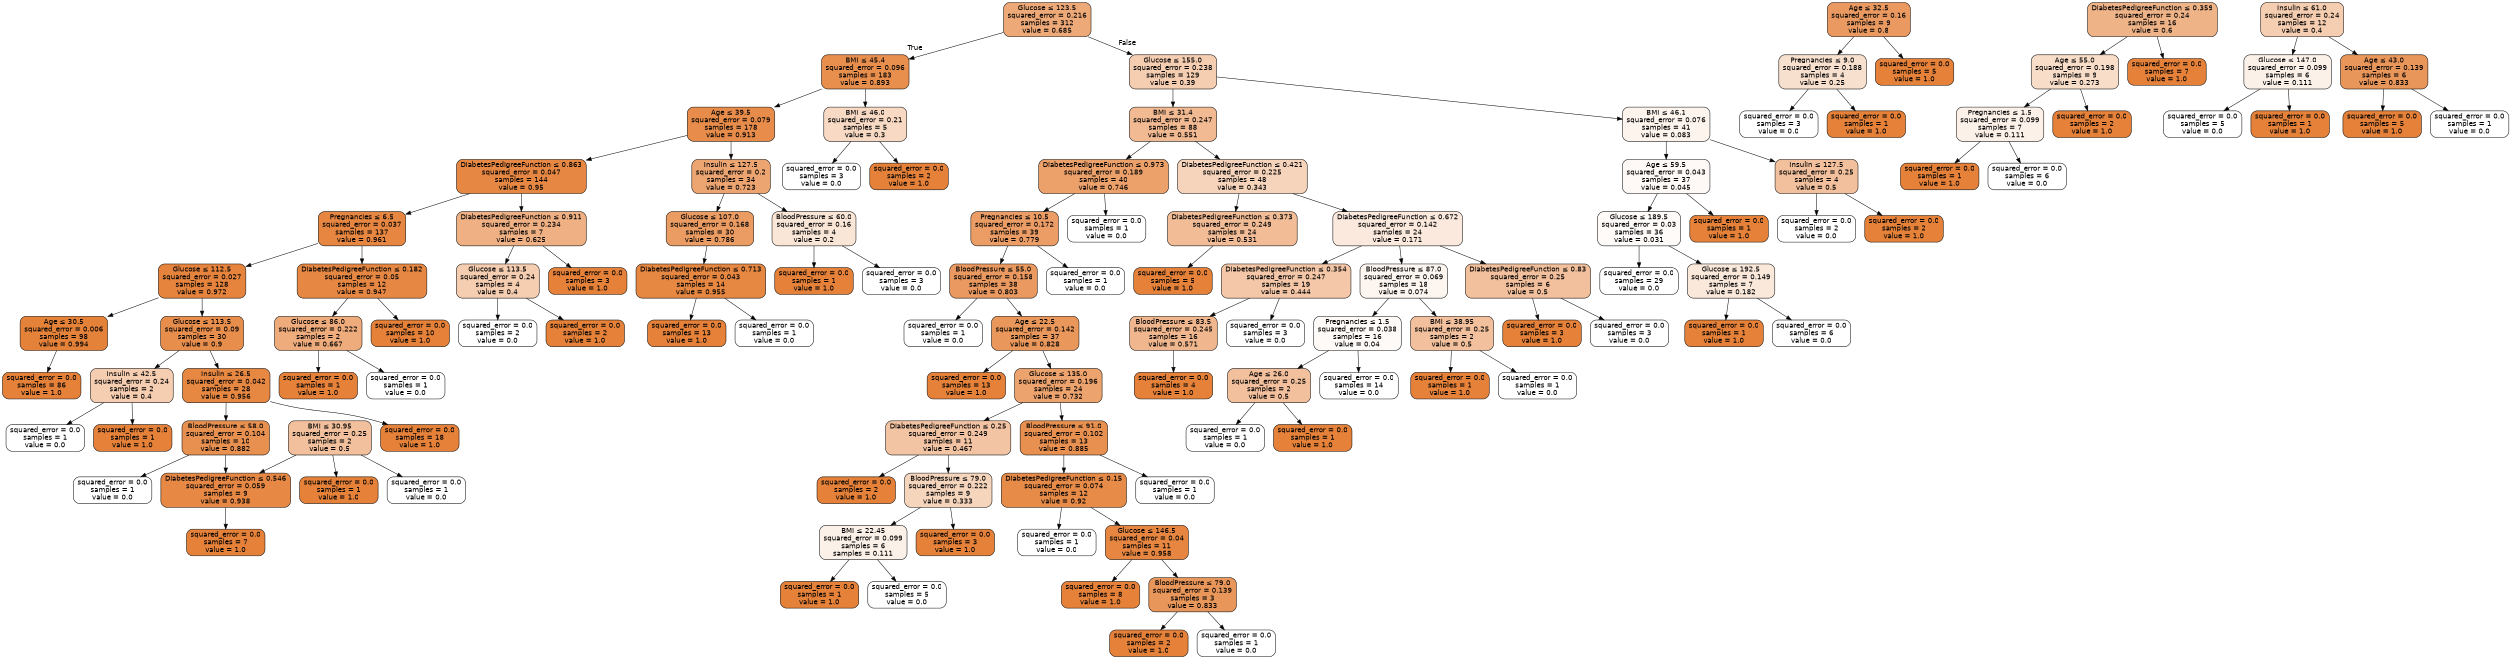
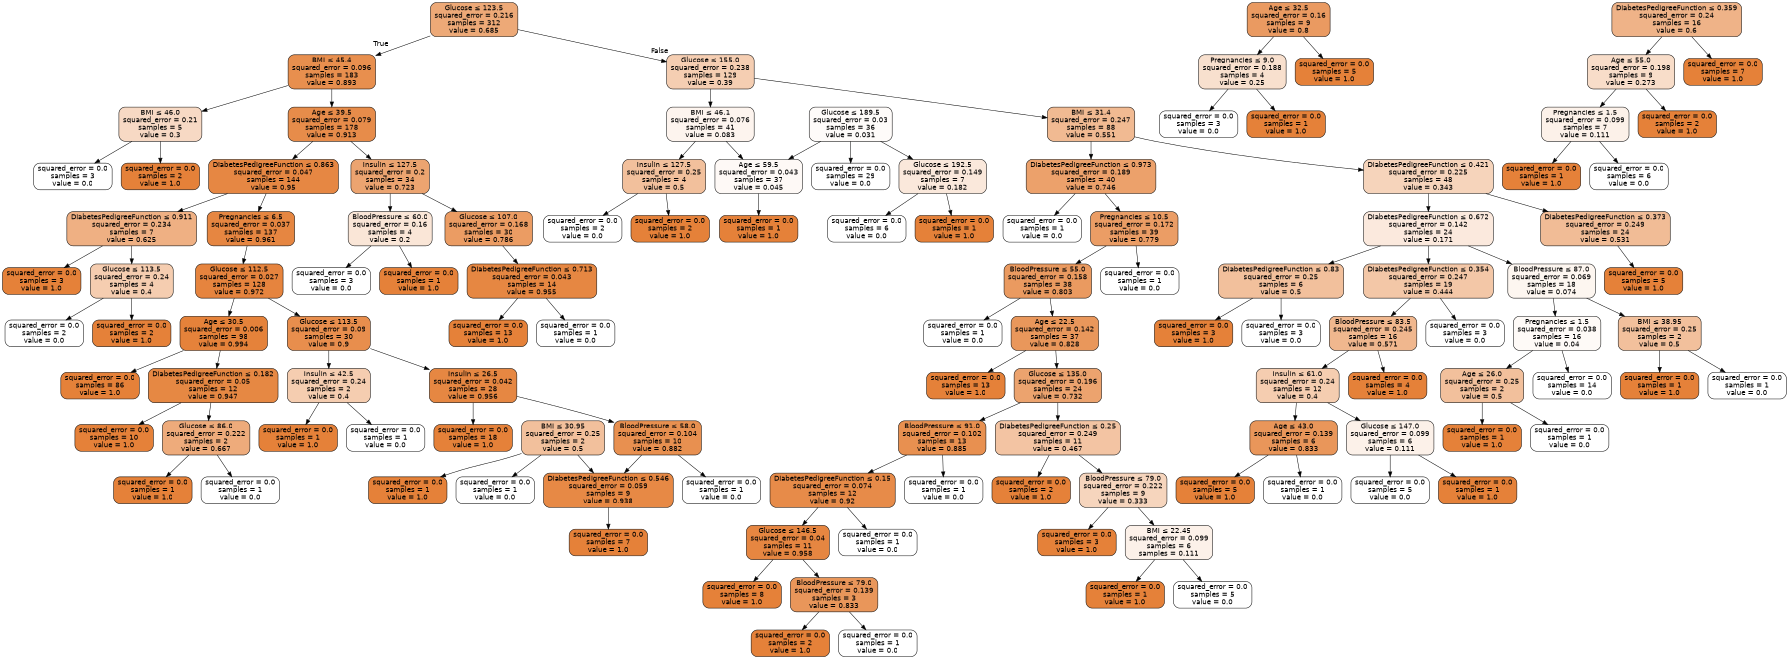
edge "Age ≤ 59.5" -> "Glucose ≤ 189.5": reversed
edge "Pregnancies ≤ 6.5" -> "DiabetesPedigreeFunction ≤ 0.182": now "Age ≤ 30.5" -> "DiabetesPedigreeFunction ≤ 0.182"
edge "BloodPressure ≤ 83.5" -> "Insulin ≤ 61.0": added
